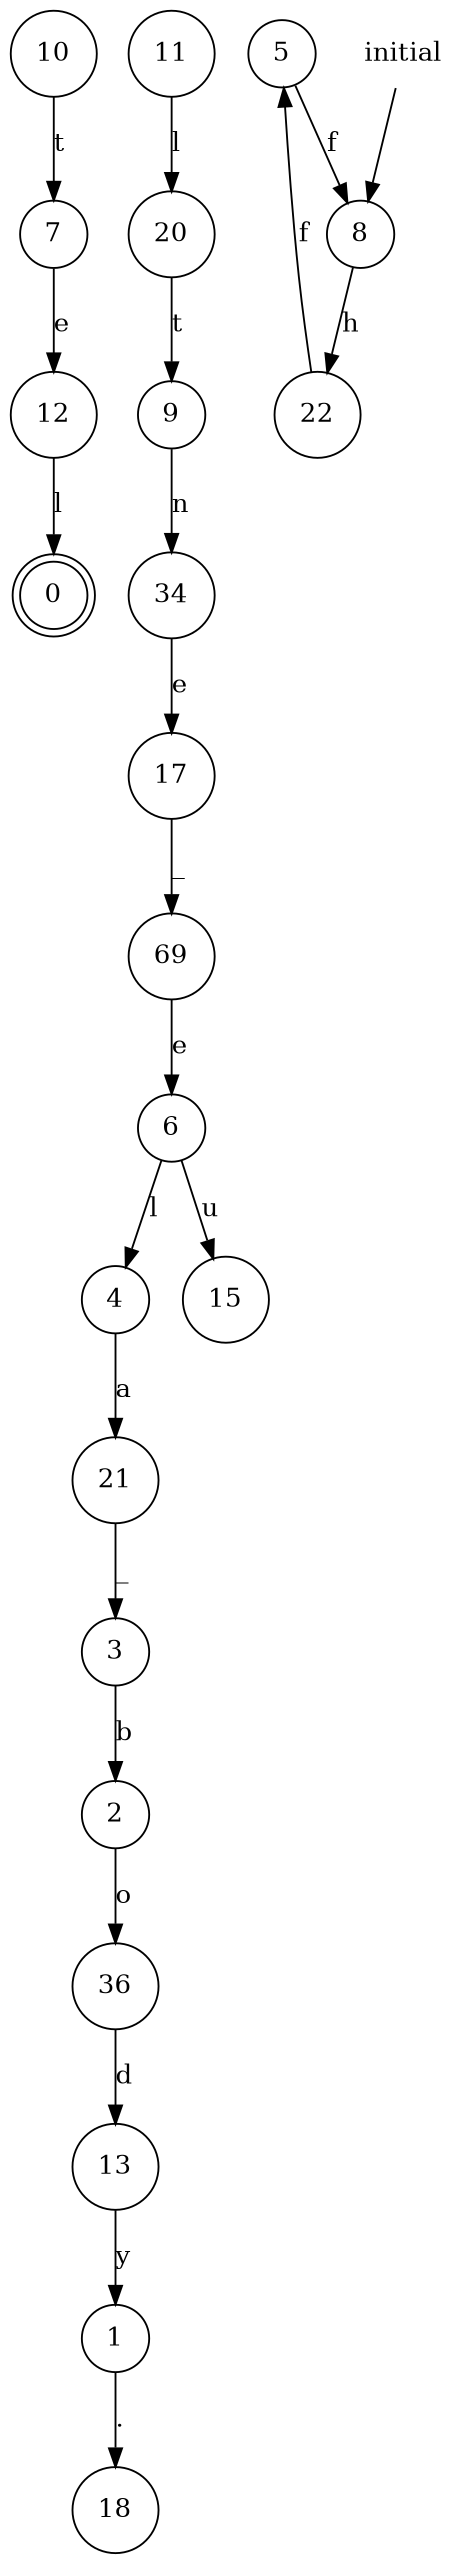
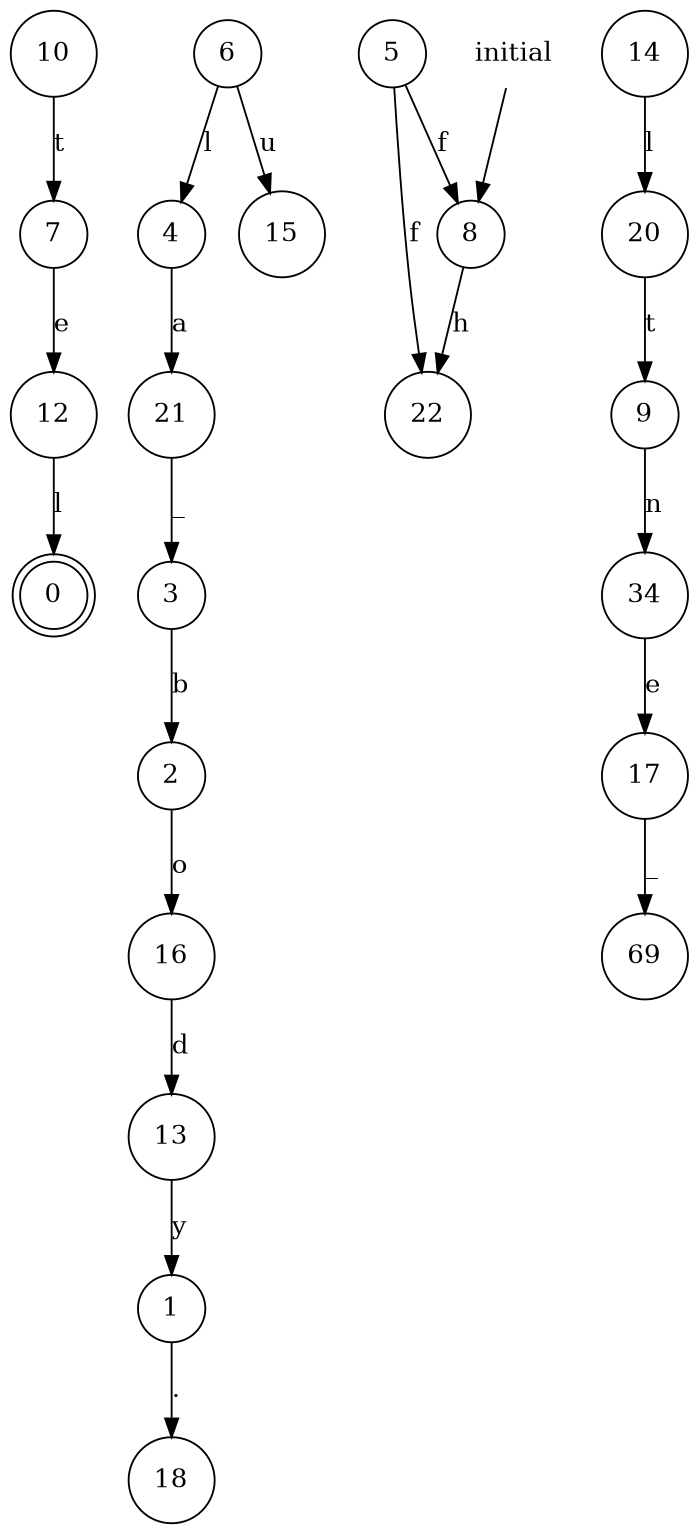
node "11": label "11" -> "14"
edge "22" -> "5": reversed
edge "69" -> "6": removed, label "e"
node "36": label "36" -> "16"
